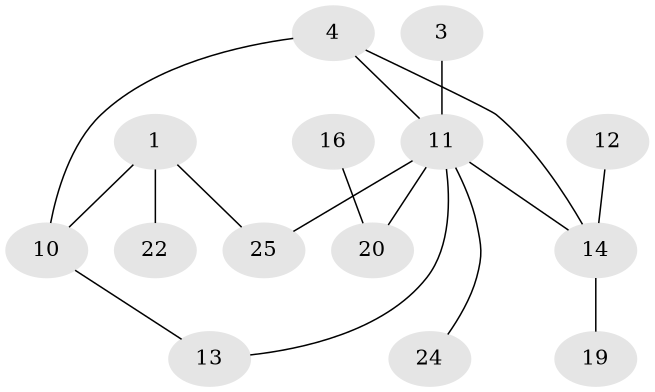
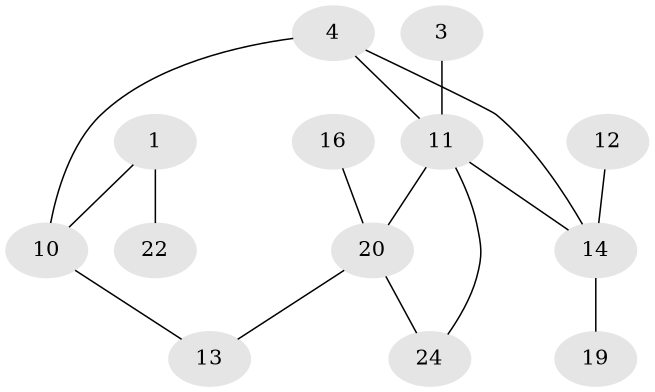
node "25": removed
edge "20" -- "24": added
edge "11" -- "13": now "20" -- "13"
